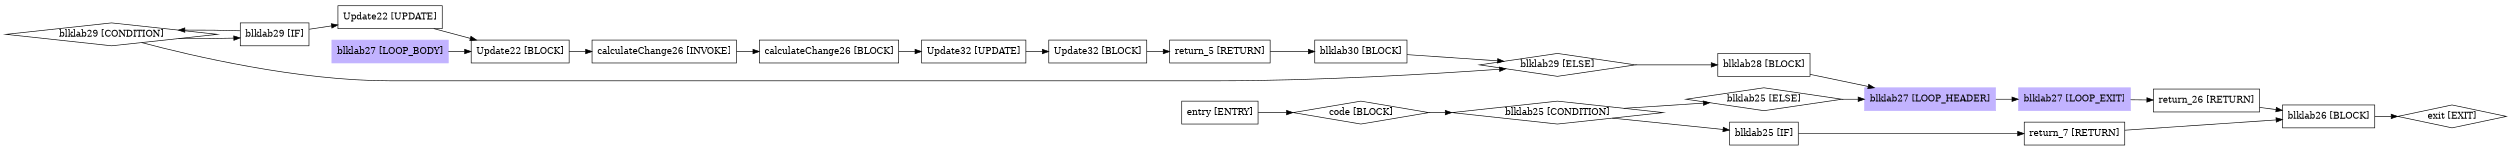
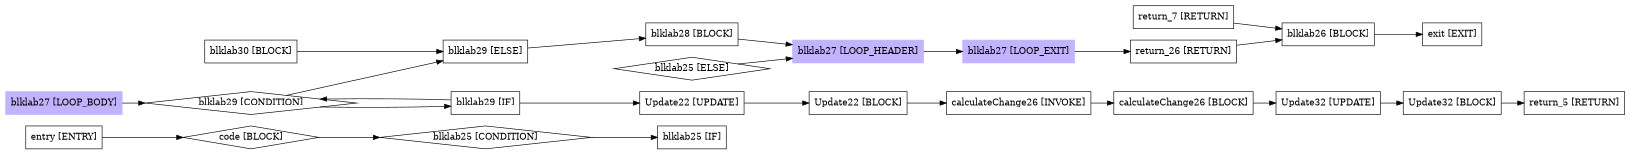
edge "blklab27 [LOOP_BODY]" -> "Update22 [BLOCK]": now "blklab27 [LOOP_BODY]" -> "blklab29 [CONDITION]"
edge "return_5 [RETURN]" -> "blklab30 [BLOCK]": removed
node "blklab29 [ELSE]": shape diamond -> box
edge "blklab25 [CONDITION]" -> "blklab25 [ELSE]": removed
node "exit [EXIT]": shape diamond -> box
edge "blklab25 [IF]" -> "return_7 [RETURN]": removed
